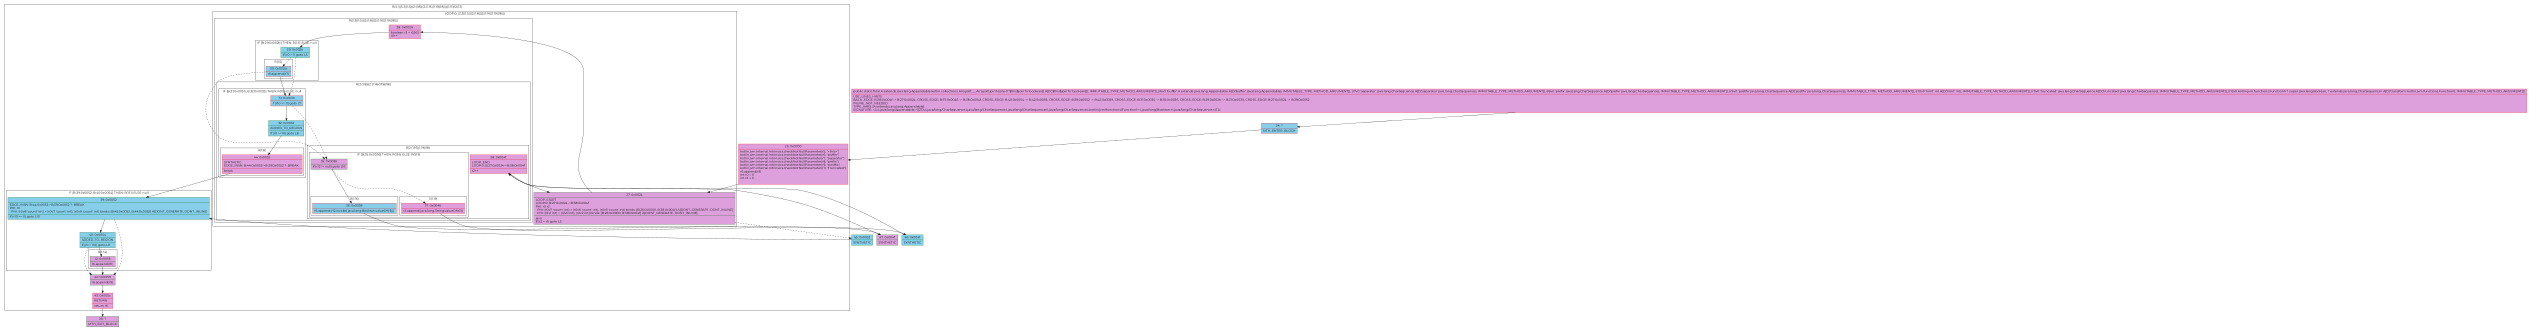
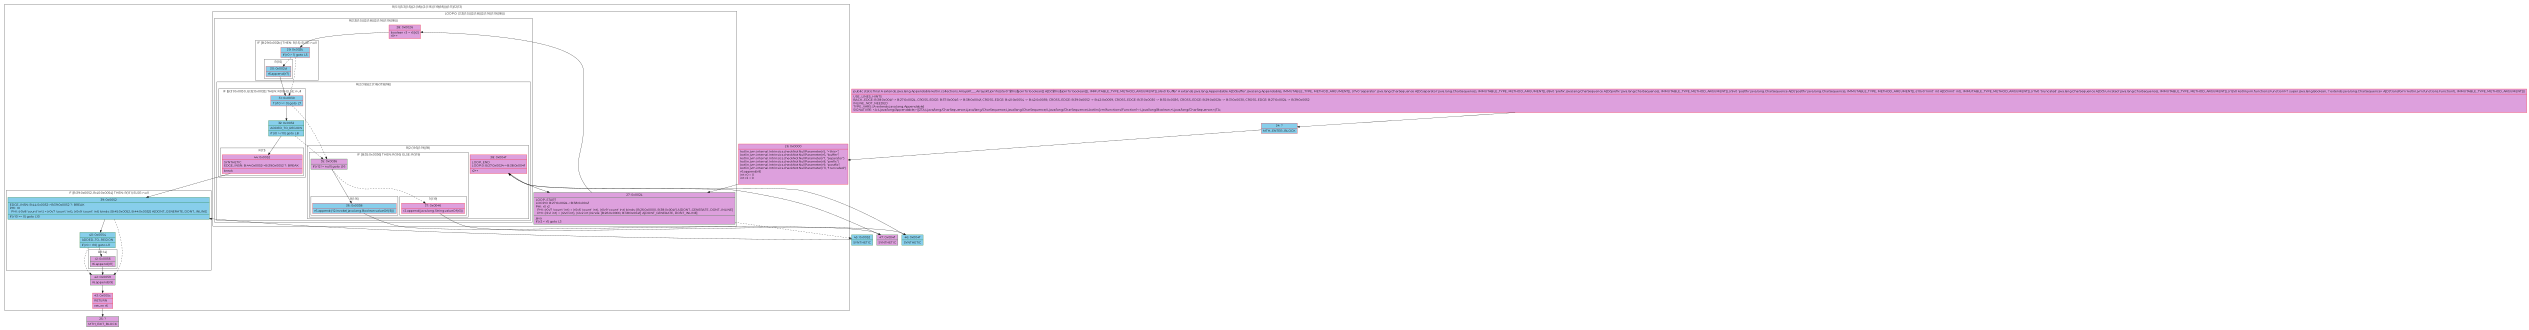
node "29: 0x002b": color darkgreen -> red
edge "30: 0x002d" -> "35: 0x0036": now "32: 0x0032" -> "35: 0x0036"
cluster "R(1:8)": label "R(1:8)" -> "R(1:1)"
